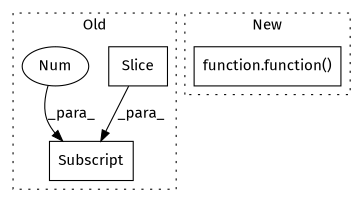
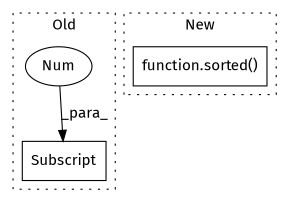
node "Slice": removed
node "function.function()": label "function.function()" -> "function.sorted()"
